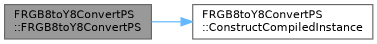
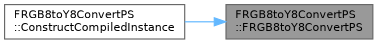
edge "FRGB8toY8ConvertPS ::FRGB8toY8ConvertPS" -> "FRGB8toY8ConvertPS ::ConstructCompiledInstance": reversed
